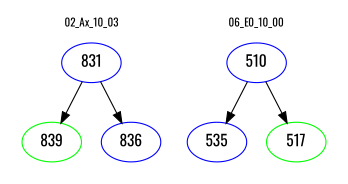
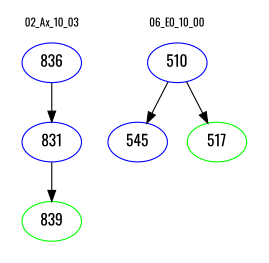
edge "831" -> "836": reversed
node "535": label "535" -> "545"
